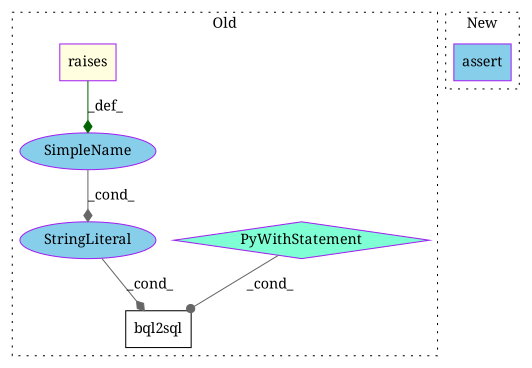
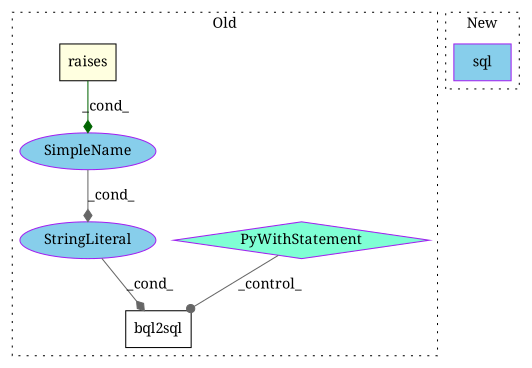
node "raises": color purple -> black
node "assert": label "assert" -> "sql"
edge "raises" -> "SimpleName": label "_def_" -> "_cond_"
edge "PyWithStatement" -> "bql2sql": label "_cond_" -> "_control_"
